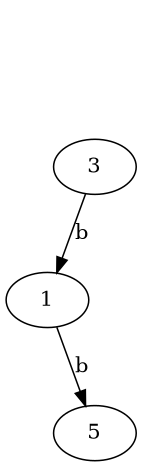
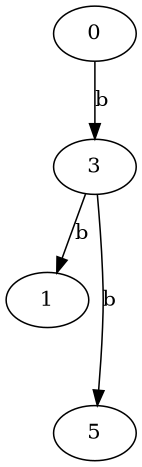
node "0": added
edge "1" -> "5": now "3" -> "5"
